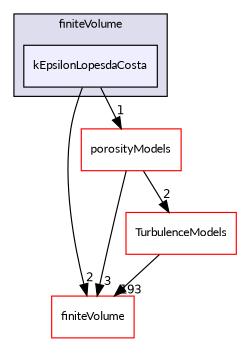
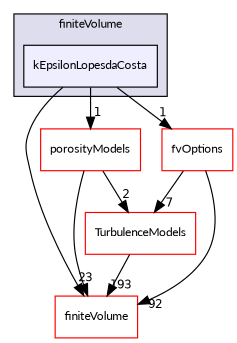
node "fvOptions": added
